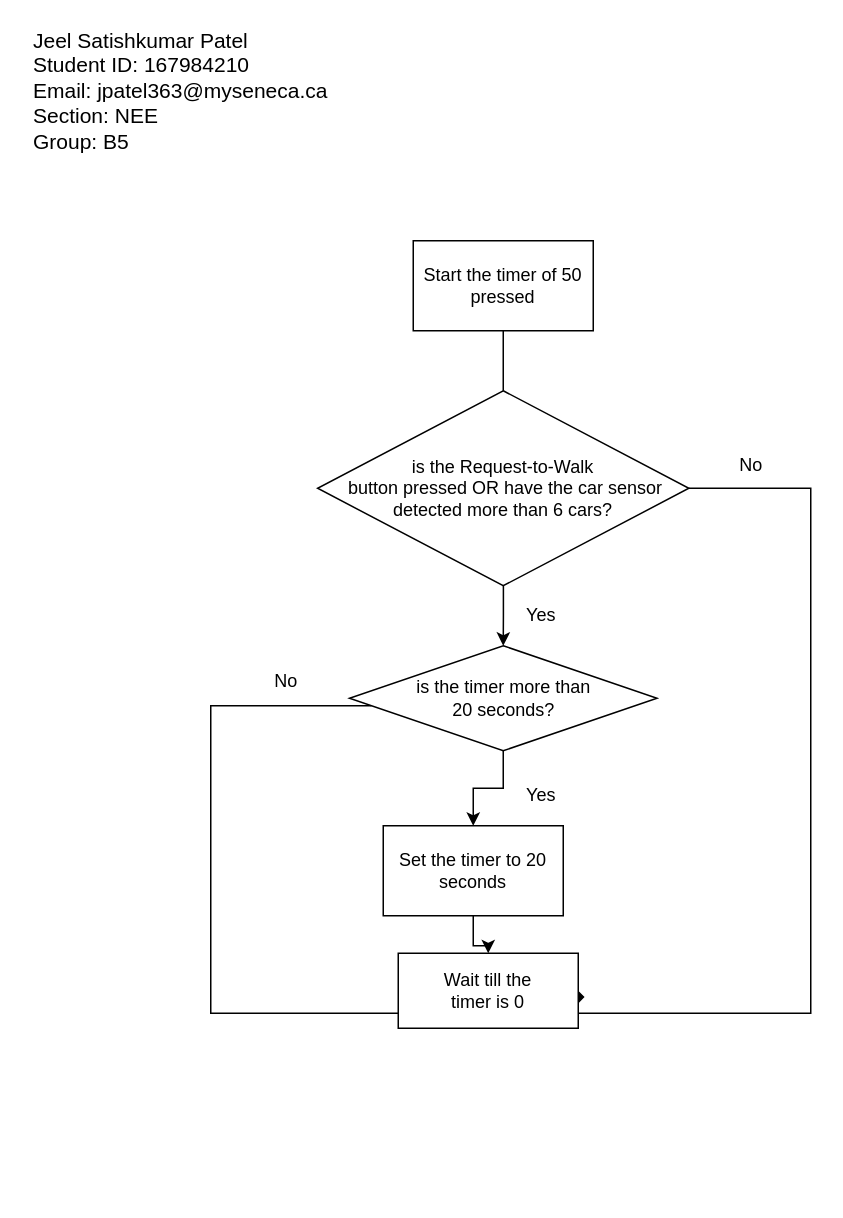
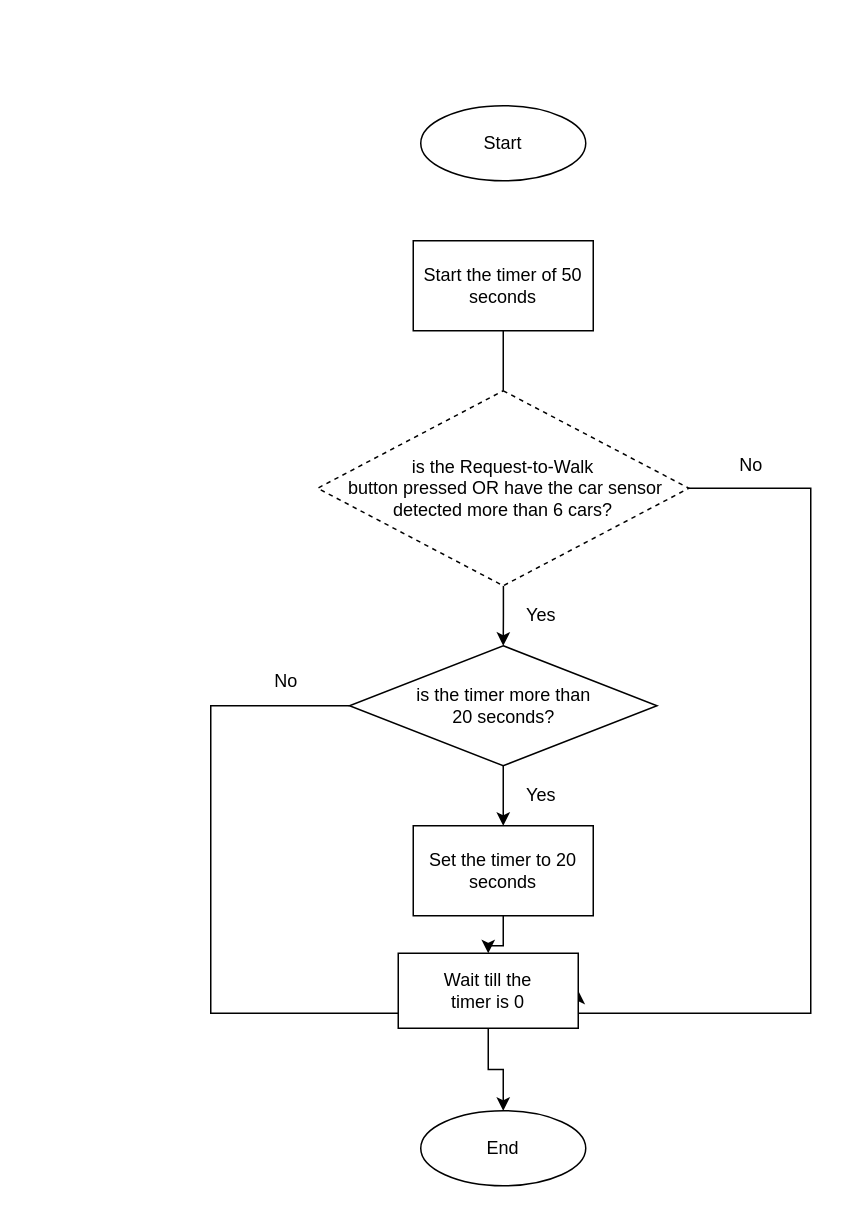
node "Jeel Satishkumar Patel Student ID: 167984210 Email: jpatel363@myseneca.ca Section: NEE Group: B5": removed
node "Start": added
node "Start the timer of 50 pressed": label "Start the timer of 50 pressed" -> "Start the timer of 50 seconds"
node "is the Request-to-Walk button pressed OR have the car sensor detected more than 6 cars?": style solid -> dashed
node "is the timer more than 20 seconds?": size 308x105 -> 308x120
node "Set the timer to 20 seconds": moved (473, 871) -> (503, 871)
edge "is the Request-to-Walk button pressed OR have the car sensor detected more than 6 cars?" -> "Wait till the timer is 0": arrowhead diamond -> classic
edge "Wait till the timer is 0" -> "End": added
node "End": added
